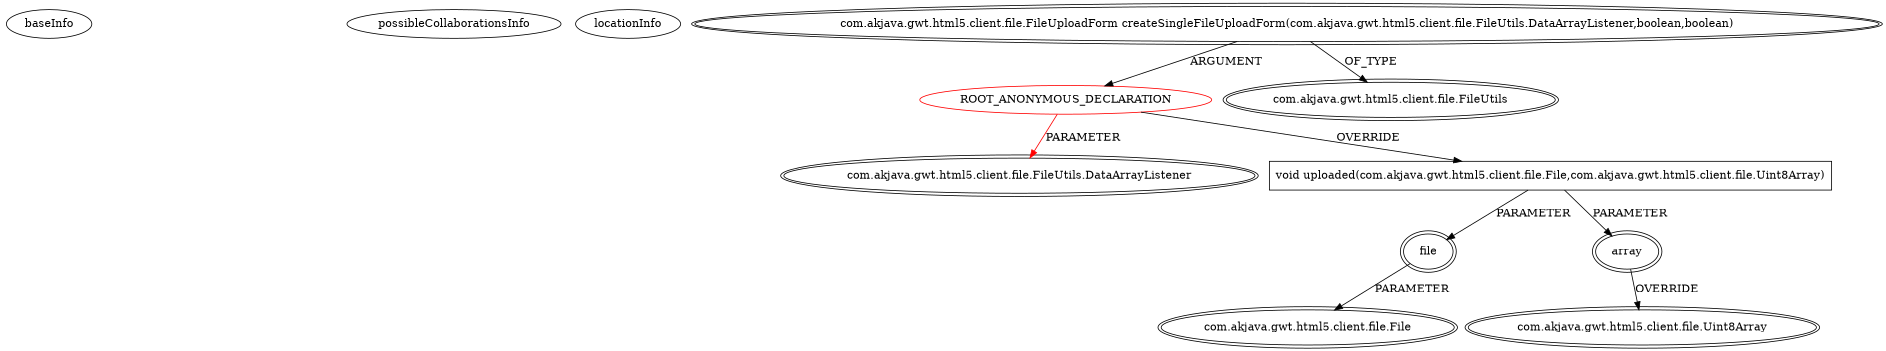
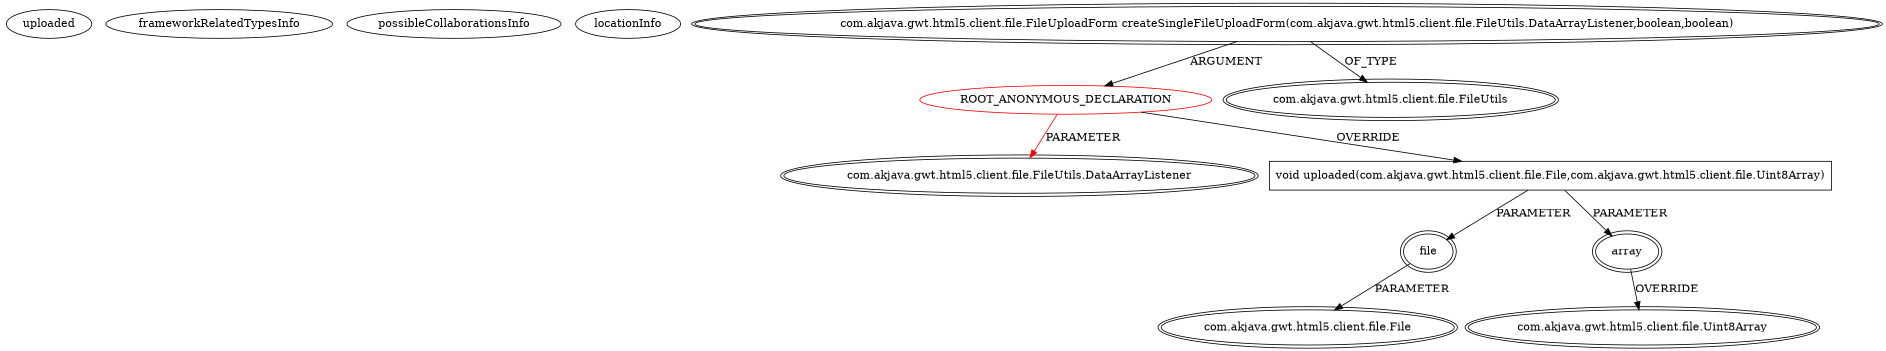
node "baseInfo": label "baseInfo" -> "uploaded"
node "frameworkRelatedTypesInfo": added
